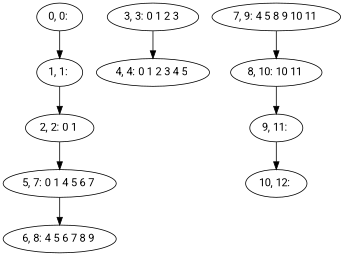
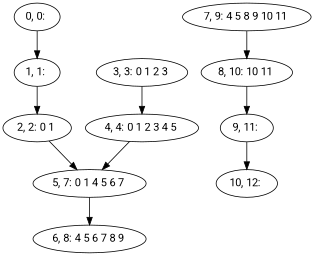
edge "4, 4: 0 1 2 3 4 5" -> "5, 7: 0 1 4 5 6 7": added
